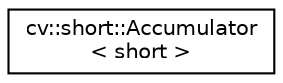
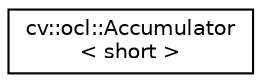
node "cv::short::Accumulator < short >": label "cv::short::Accumulator < short >" -> "cv::ocl::Accumulator < short >"
